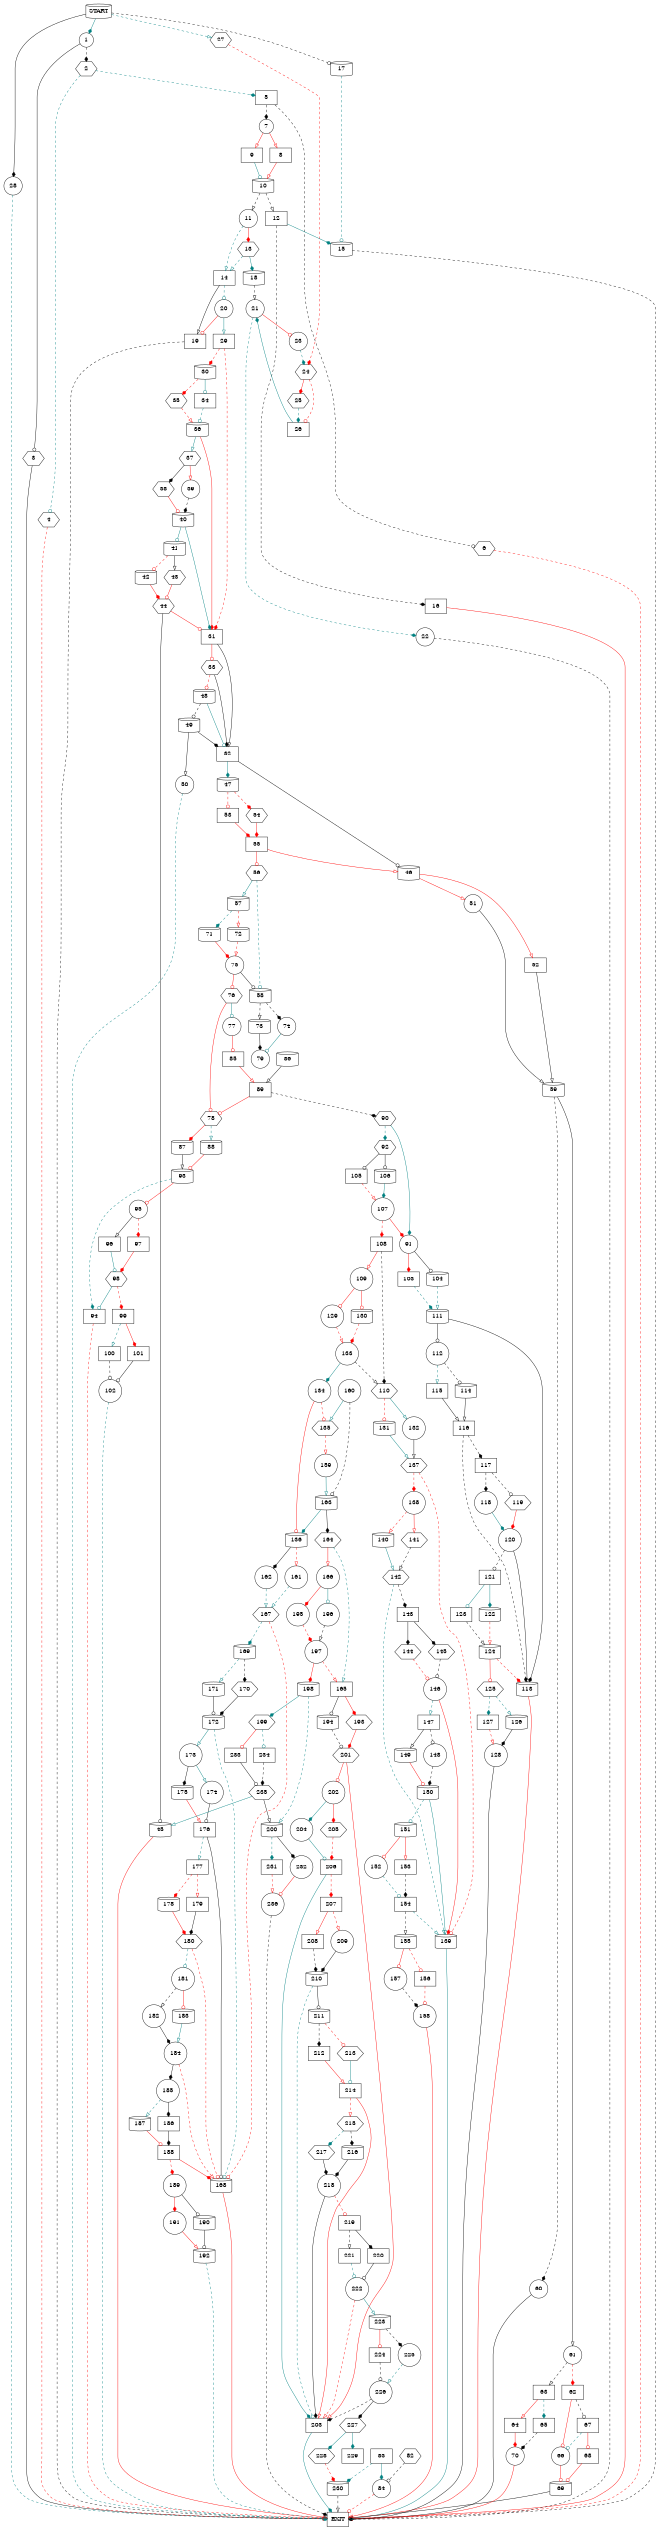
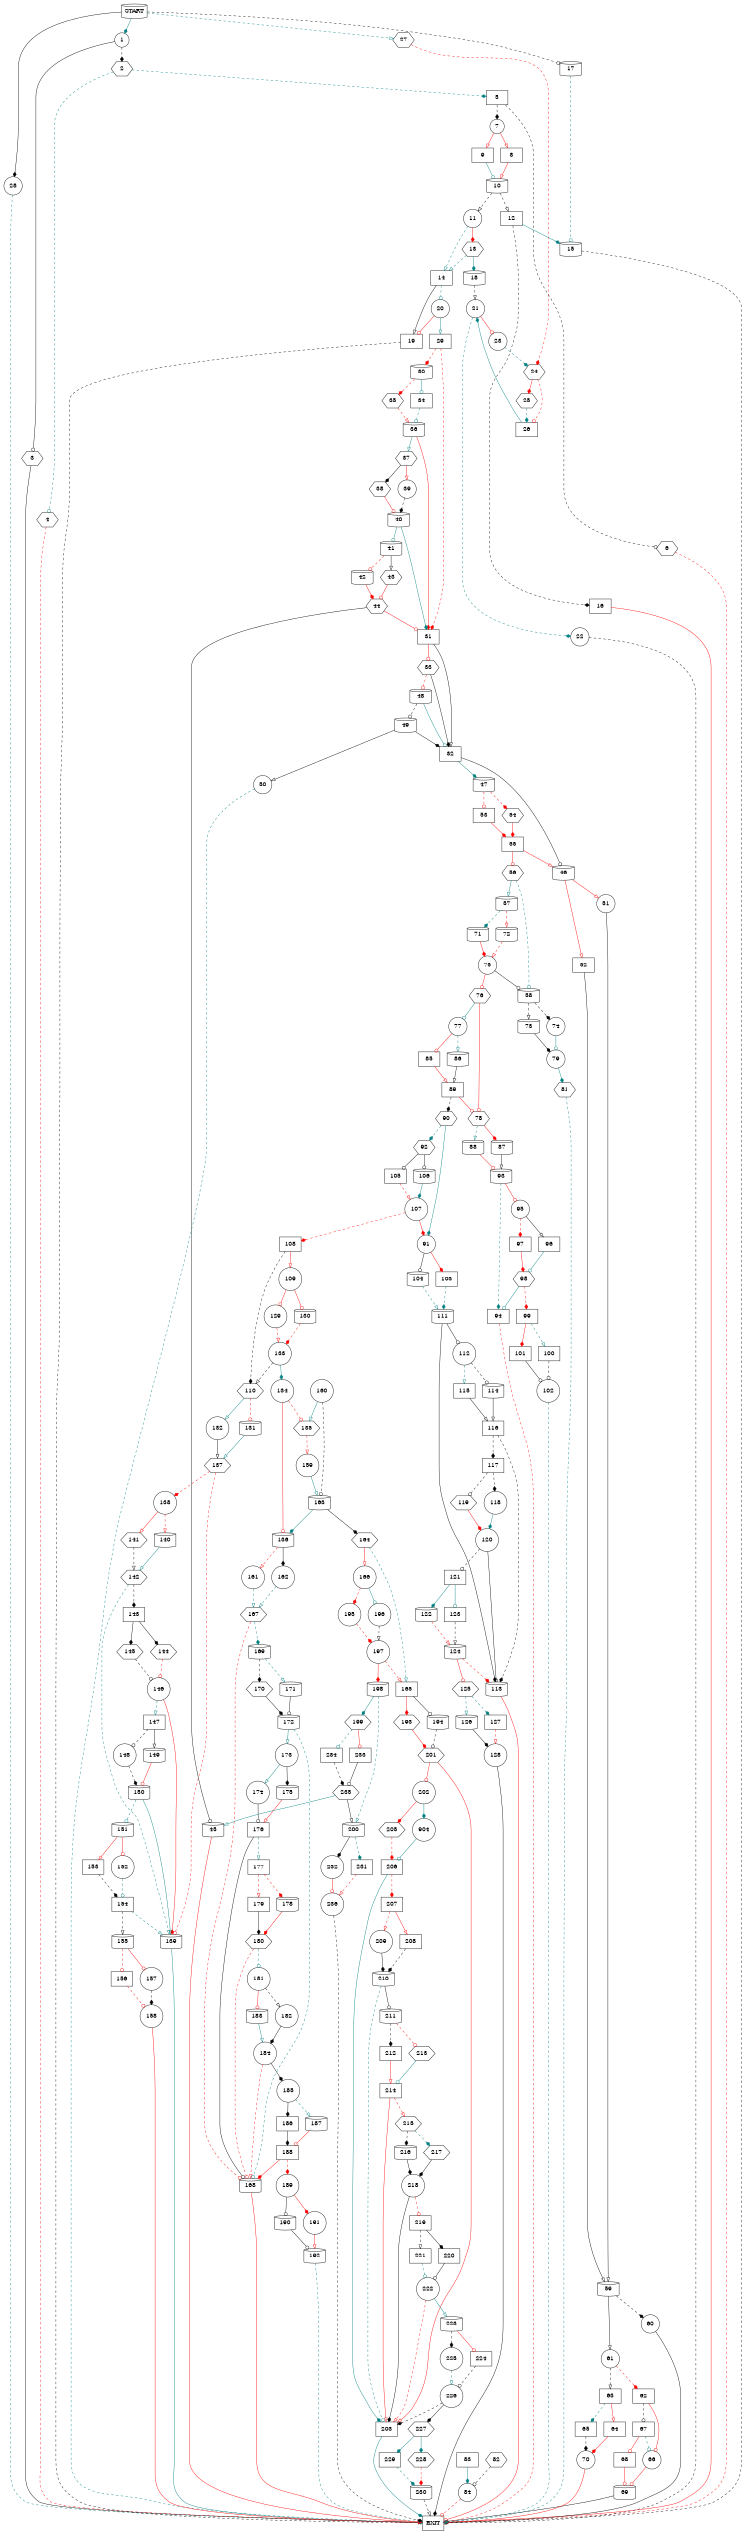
edge "77" -> "86": added
node "81": added
edge "166" -> "195": style solid -> dashed
node "204": label "204" -> "904"
edge "83" -> "230": now "229" -> "230"
